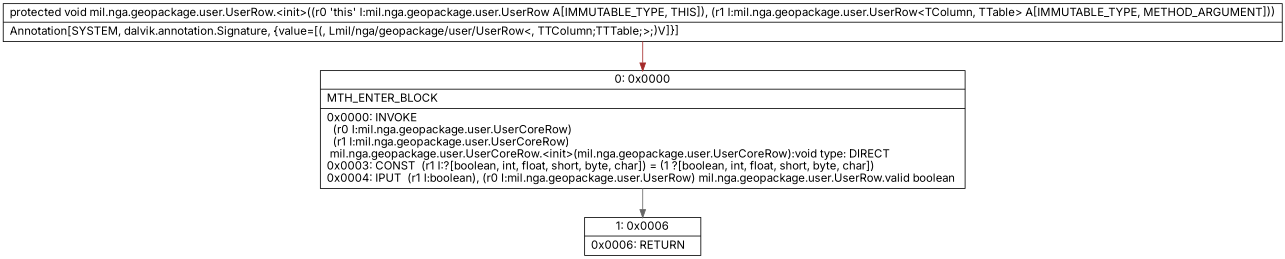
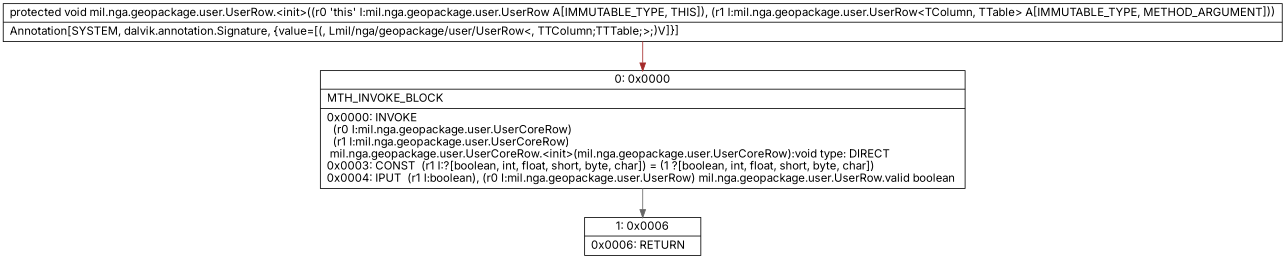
node "0: 0x0000": text "MTH_ENTER_BLOCK" -> "MTH_INVOKE_BLOCK"
